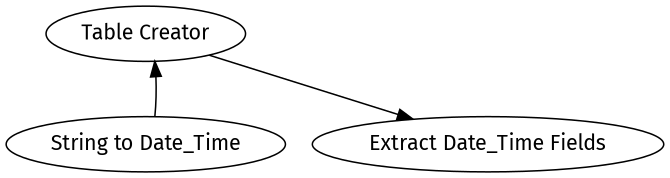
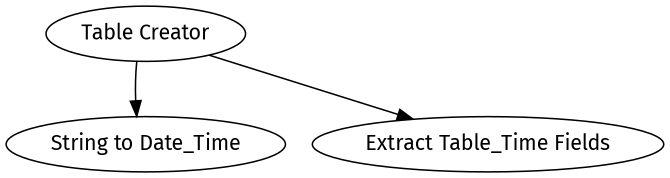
edge "String to Date_Time" -> "Table Creator": reversed
node "Extract Date_Time Fields": label "Extract Date_Time Fields" -> "Extract Table_Time Fields"
